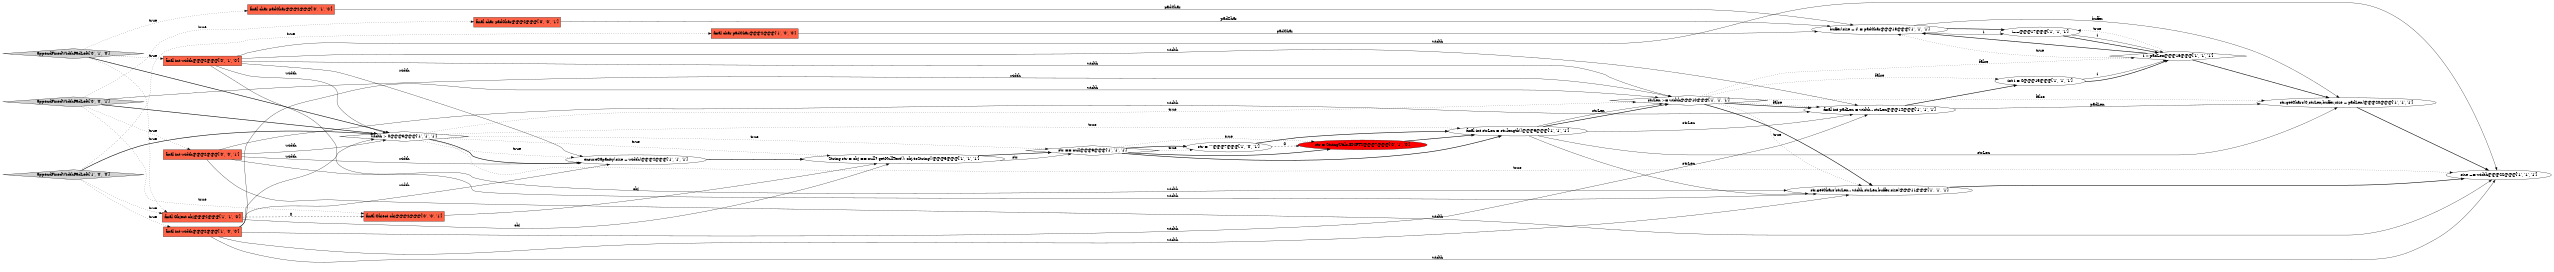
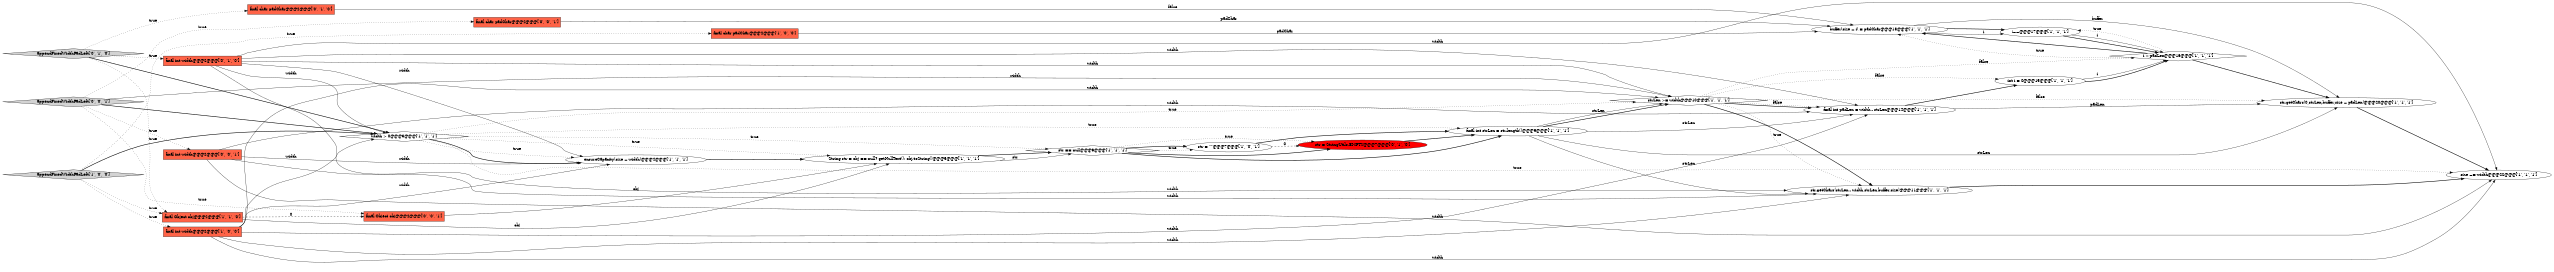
edge "final char padChar@@@2@@@['0', '1', '0']" -> "buffer(size + i( = padChar@@@18@@@['1', '1', '1']": label "padChar" -> "false"
edge "final int width@@@2@@@['0', '0', '1']" -> "width > 0@@@3@@@['1', '1', '1']": removed, label "width"
